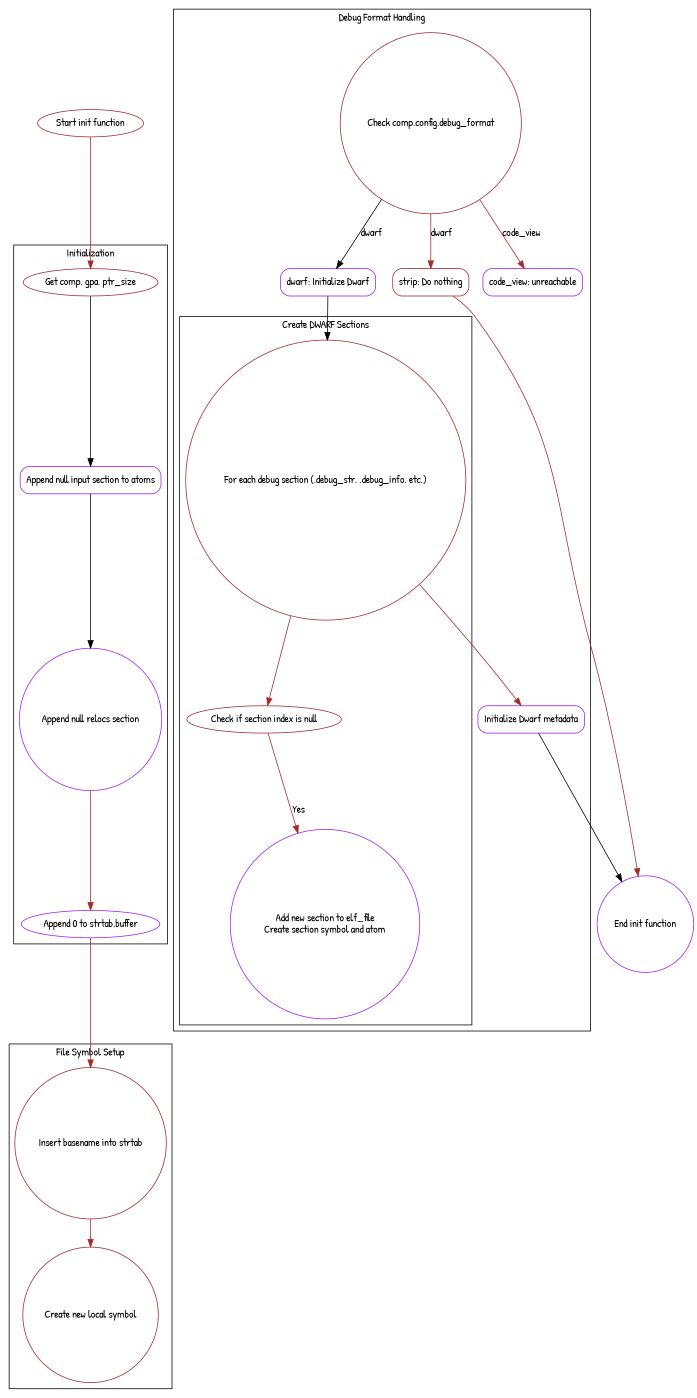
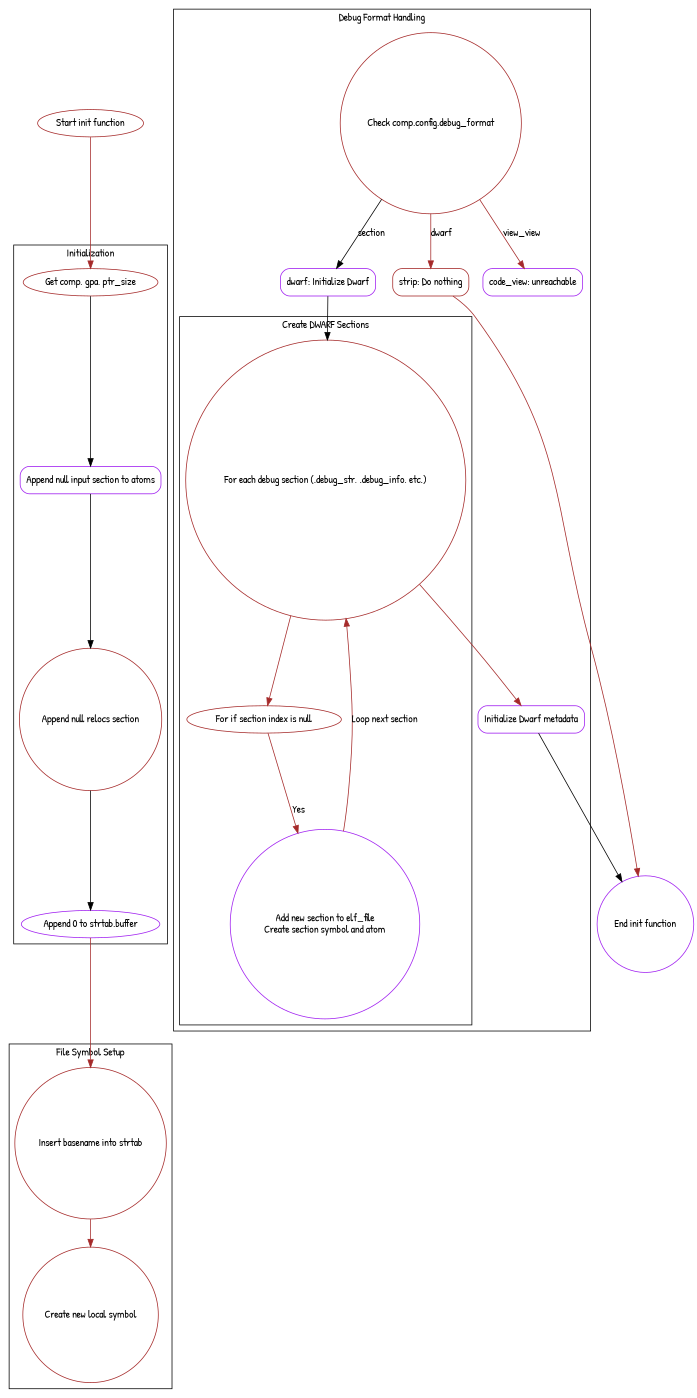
edge "Check comp.config.debug_format" -> "dwarf: Initialize Dwarf": label "dwarf" -> "section"
edge "Check comp.config.debug_format" -> "code_view: unreachable": label "code_view" -> "view_view"
node "Append null relocs section": color purple -> brown
node "Check if section index is null": label "Check if section index is null" -> "For if section index is null"
edge "Add new section to elf_file Create section symbol and atom" -> "For each debug section (.debug_str, .debug_info, etc.)": added, label "Loop next section"
edge "Append null relocs section" -> "Append 0 to strtab.buffer": color brown -> black
